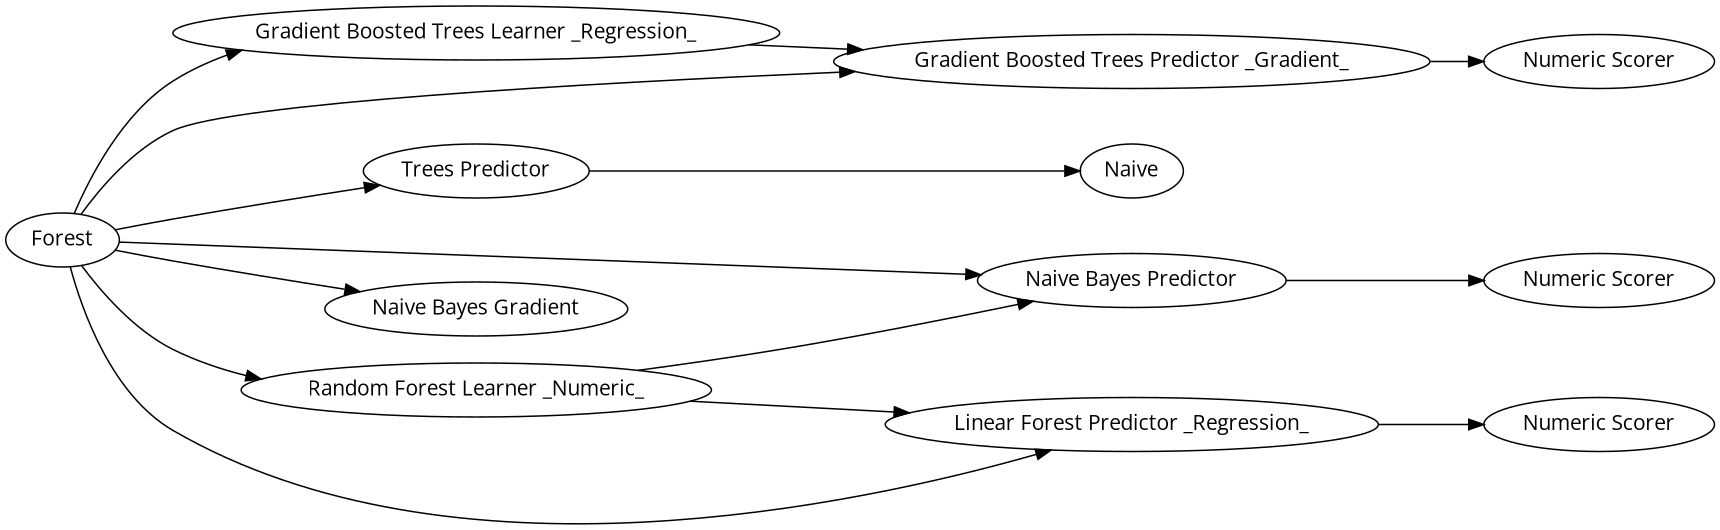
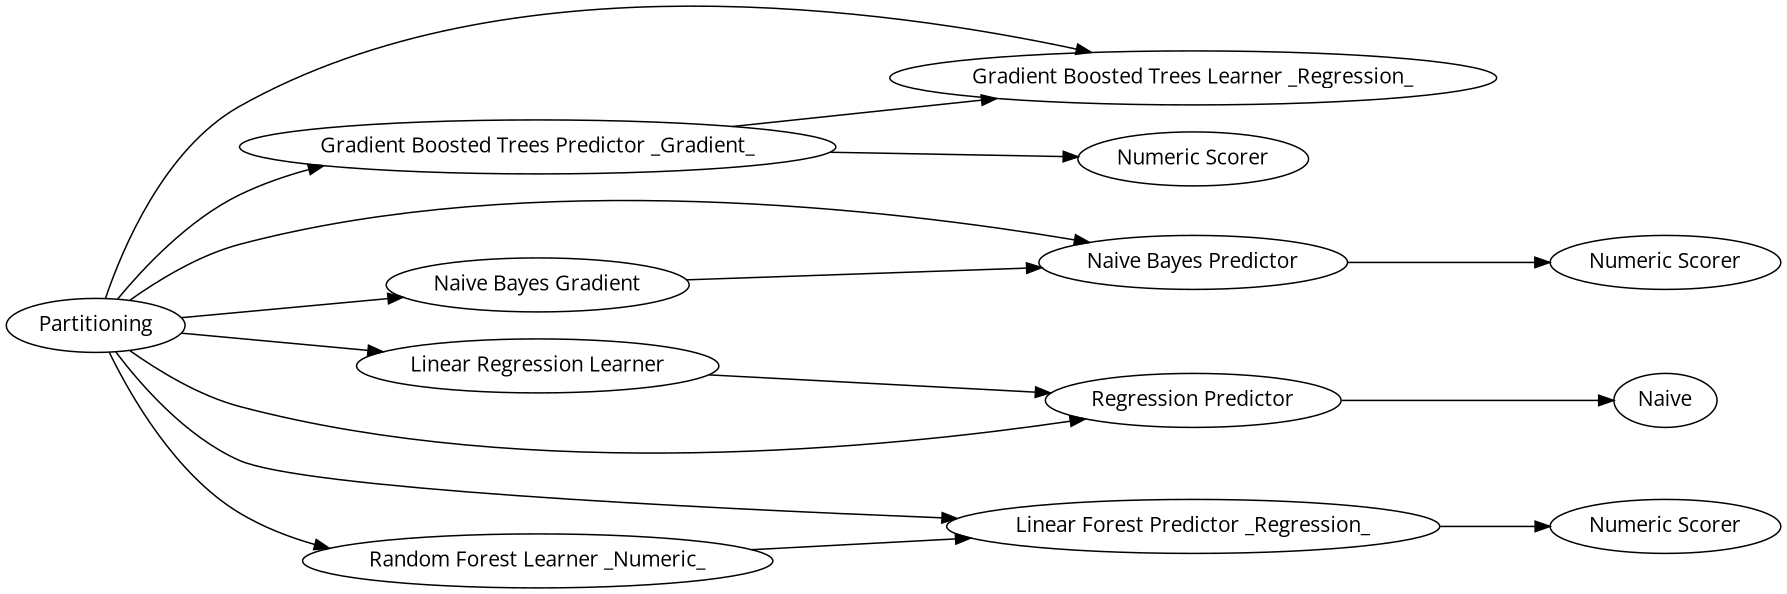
edge "Gradient Boosted Trees Learner _Regression_" -> "Gradient Boosted Trees Predictor _Gradient_": reversed
node "Trees Predictor": label "Trees Predictor" -> "Regression Predictor"
node "Forest": label "Forest" -> "Partitioning"
edge "Random Forest Learner _Numeric_" -> "Naive Bayes Predictor": now "Naive Bayes Gradient" -> "Naive Bayes Predictor"
node "Linear Regression Learner": added
